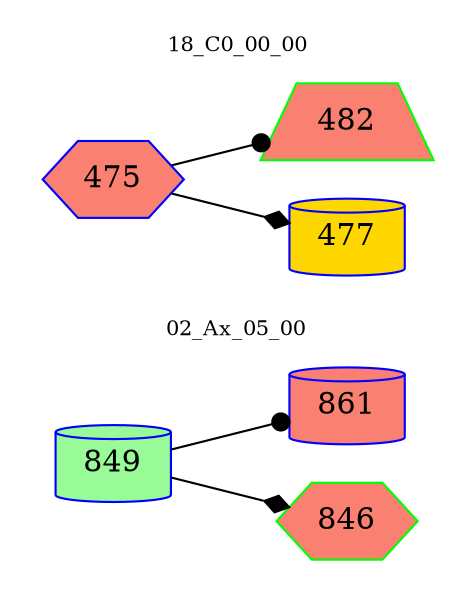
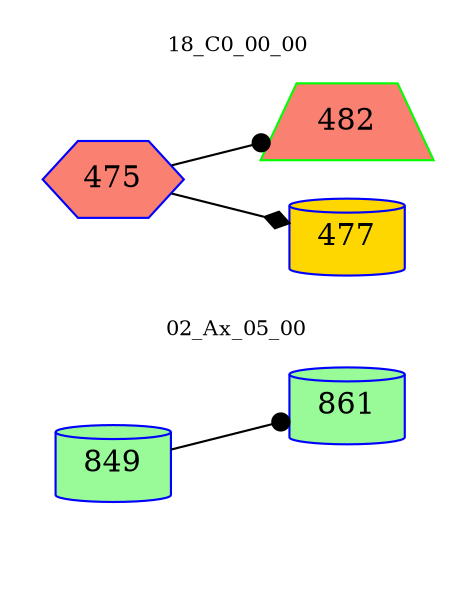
node "861": fillcolor salmon -> palegreen
node "846": removed
